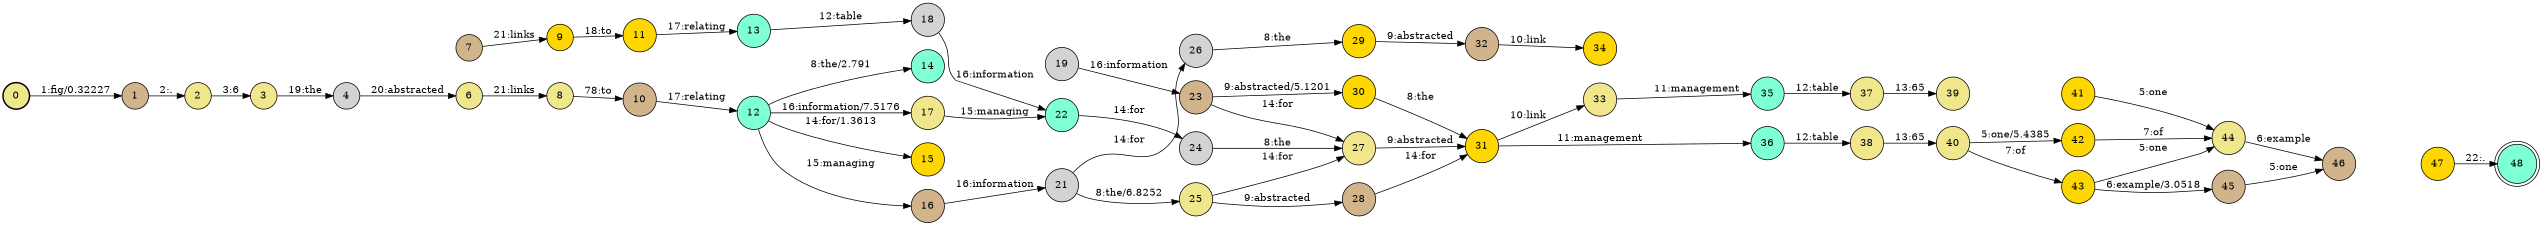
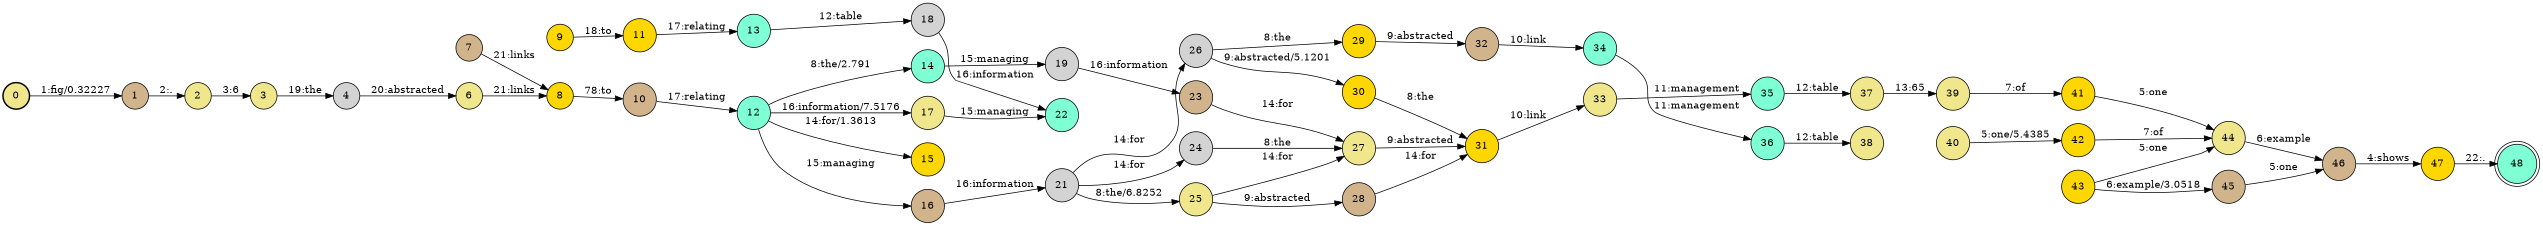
edge "7" -> "9": now "7" -> "8"
node "34": fillcolor gold -> aquamarine
edge "14" -> "19": added, label "15:managing"
edge "39" -> "41": added, label "7:of"
edge "23" -> "30": now "26" -> "30"
node "8": fillcolor khaki -> gold
edge "22" -> "24": now "21" -> "24"
edge "38" -> "40": removed, label "13:65"
edge "31" -> "36": now "34" -> "36"
edge "46" -> "47": added, label "4:shows"
edge "40" -> "43": removed, label "7:of"
